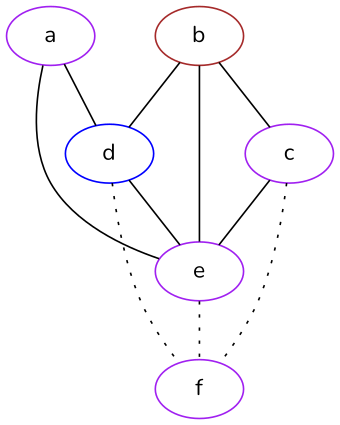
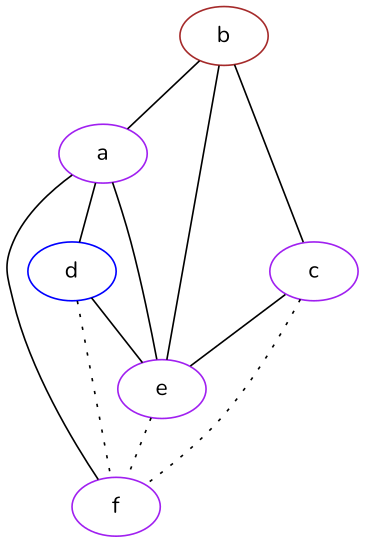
edge "b" -- "d": now "b" -- "a"
edge "a" -- "f": added
